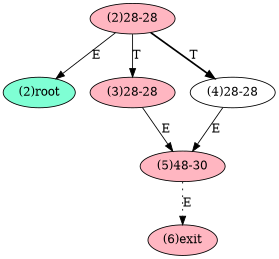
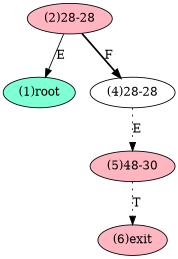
edge "(2)28-28" -> "(4)28-28": label "T" -> "F"
node "(2)root": label "(2)root" -> "(1)root"
node "(3)28-28": removed
edge "(4)28-28" -> "(5)48-30": style solid -> dotted
edge "(5)48-30" -> "(6)exit": label "E" -> "T"
